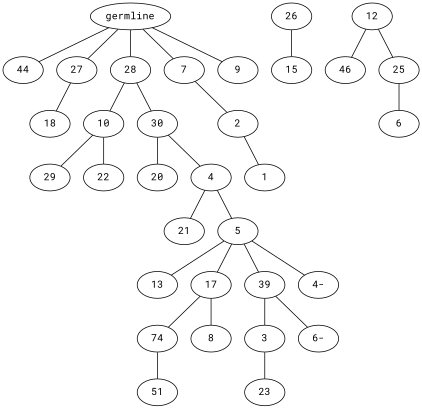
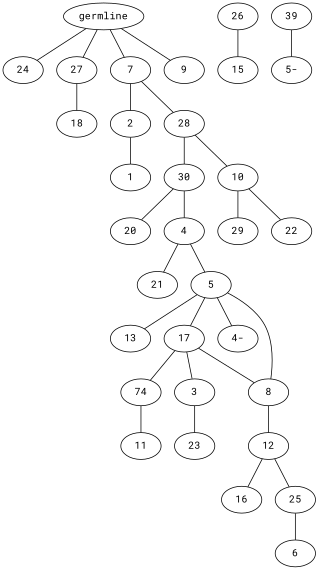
edge "germline" -- "28": now "7" -- "28"
node "44": label "44" -> "24"
node "46": label "46" -> "16"
edge "5" -- "39": now "5" -- "8"
edge "39" -- "3": now "17" -- "3"
node "6-": label "6-" -> "5-"
node "51": label "51" -> "11"
edge "8" -- "12": added
